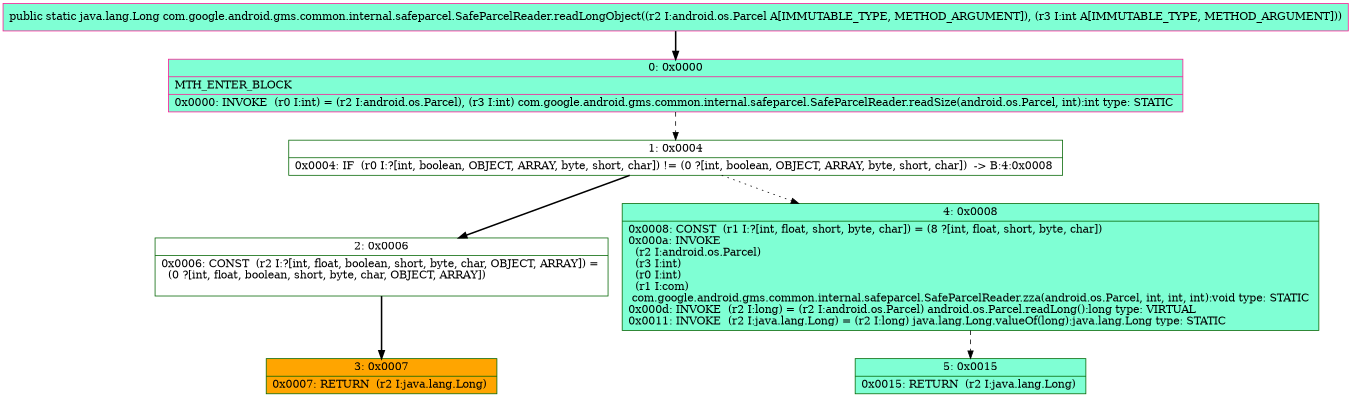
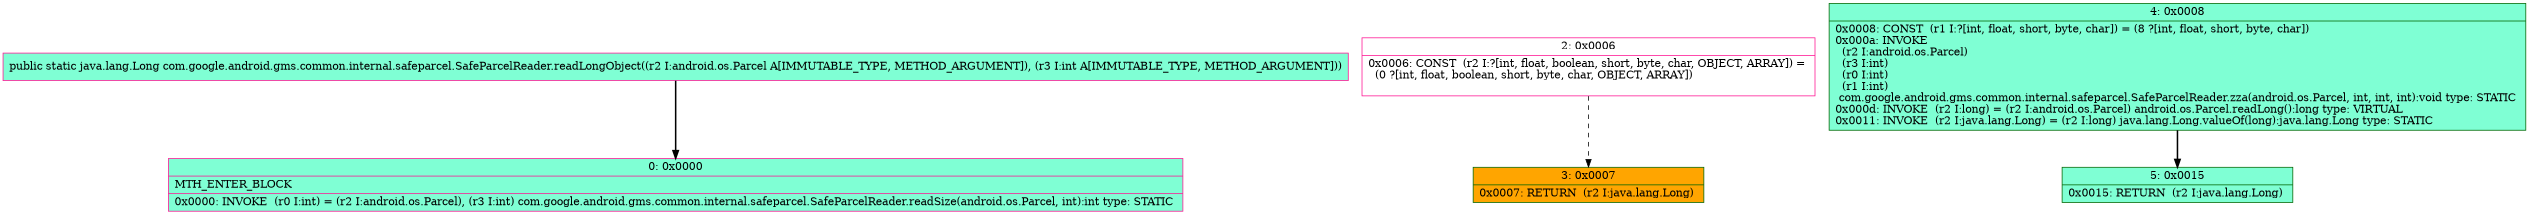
node "1: 0x0004": removed
node "2: 0x0006": color darkgreen -> deeppink
node "4: 0x0008": text "(r1 I:com)" -> "(r1 I:int)"
edge "2: 0x0006" -> "3: 0x0007": style bold -> dashed
edge "4: 0x0008" -> "5: 0x0015": style dashed -> bold
